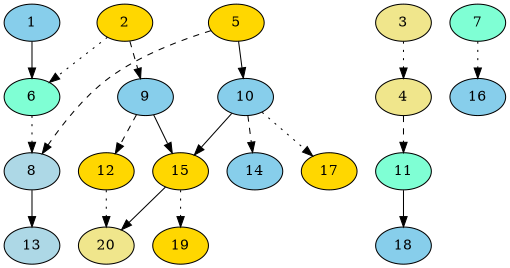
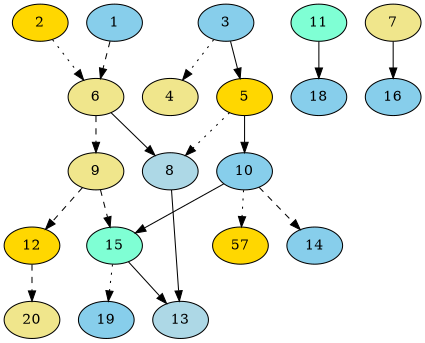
node "3": fillcolor khaki -> skyblue
node "7": fillcolor aquamarine -> khaki
edge "1" -> "6": style solid -> dashed
edge "2" -> "9": now "6" -> "9"
edge "3" -> "5": added
edge "7" -> "16": style dotted -> solid
edge "5" -> "8": style dashed -> dotted
node "6": fillcolor aquamarine -> khaki
node "9": fillcolor skyblue -> khaki
edge "6" -> "8": style dotted -> solid
edge "9" -> "15": style solid -> dashed
edge "4" -> "11": removed
node "15": fillcolor gold -> aquamarine
node "17": label "17" -> "57"
edge "12" -> "20": style dotted -> dashed
edge "15" -> "20": now "15" -> "13"
node "19": fillcolor gold -> skyblue
